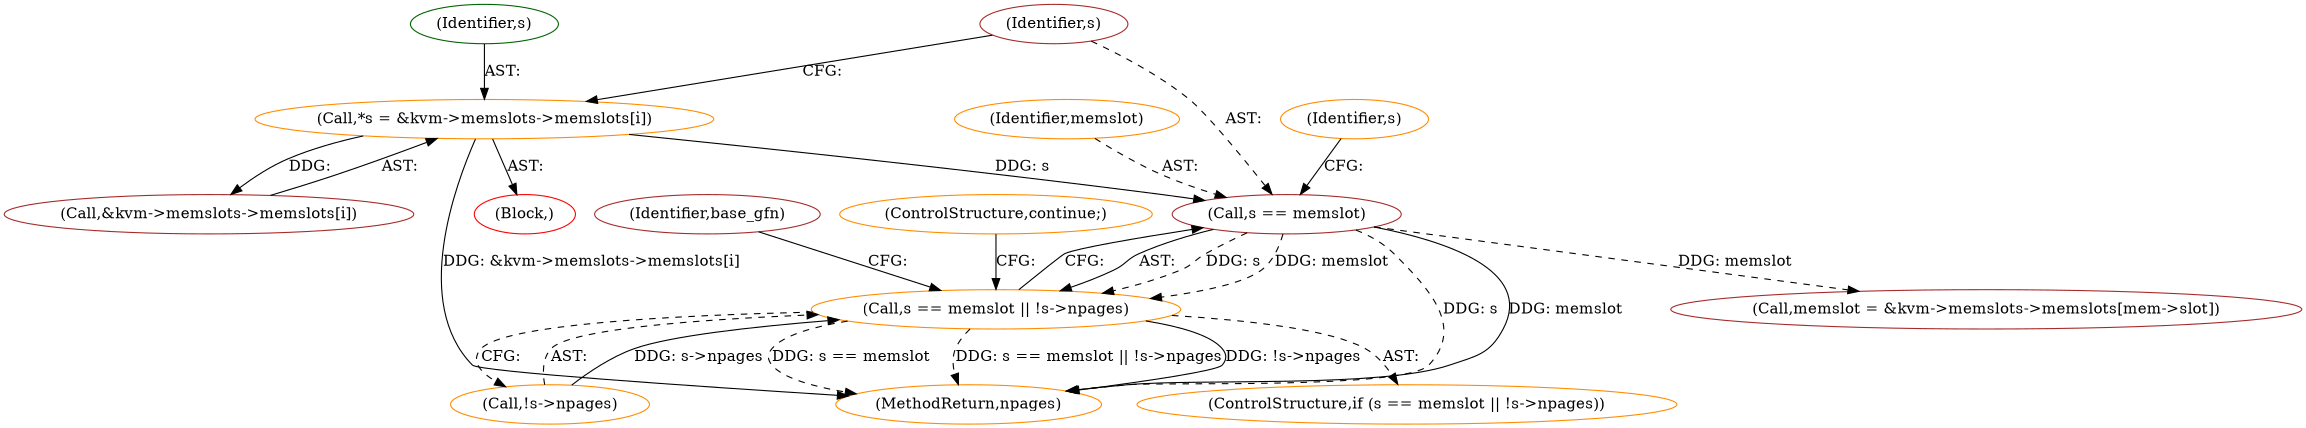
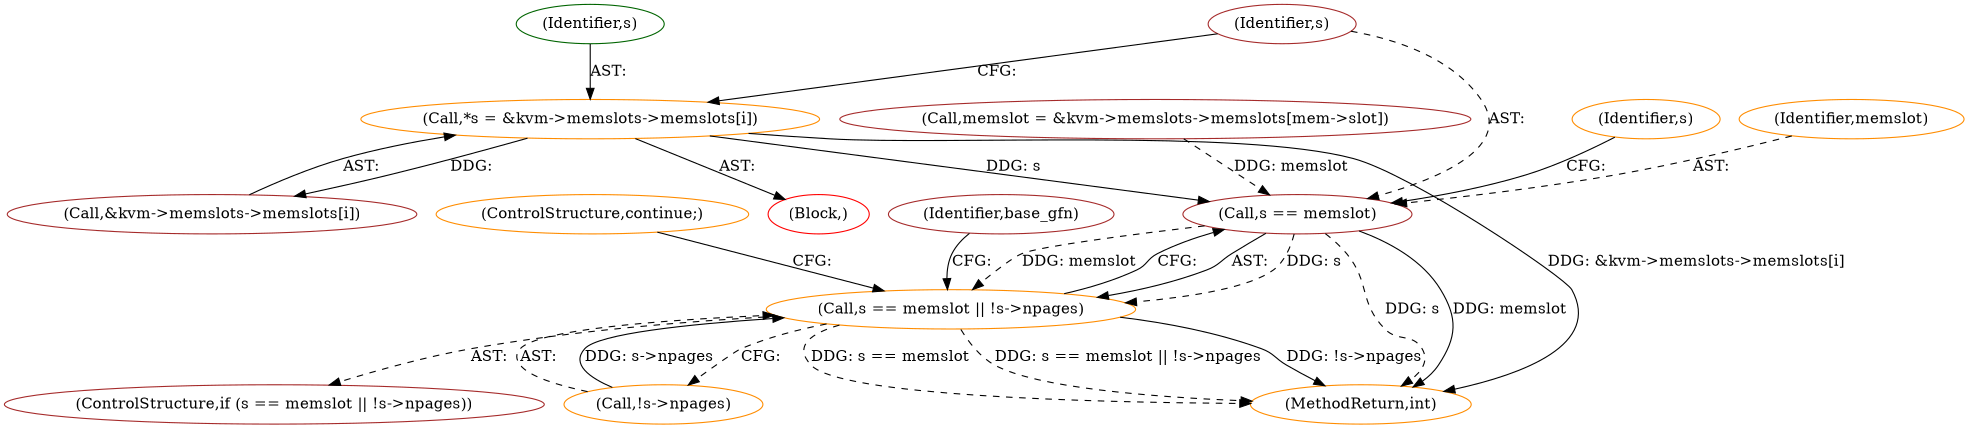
edge "(Call,s == memslot)" -> "(Call,memslot = &kvm->memslots->memslots[mem->slot])": reversed
node "(MethodReturn,npages)": label "(MethodReturn,npages)" -> "(MethodReturn,int)"
node "(ControlStructure,if (s == memslot || !s->npages))": color darkorange -> brown
